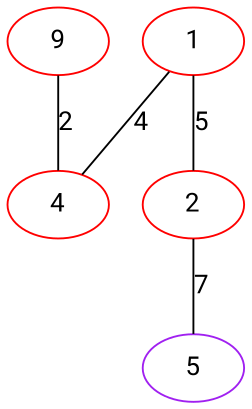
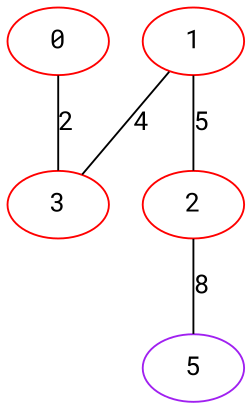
node "9": label "9" -> "0"
node "4": label "4" -> "3"
edge "2" -- "5": label "7" -> "8"
